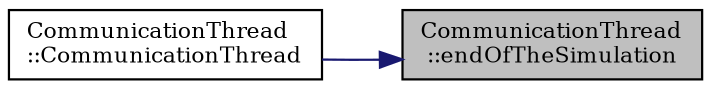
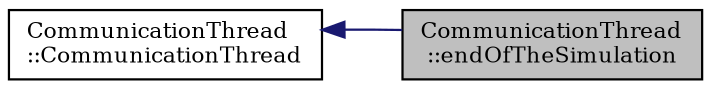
edge "CommunicationThread ::CommunicationThread" -> "CommunicationThread ::endOfTheSimulation": reversed
